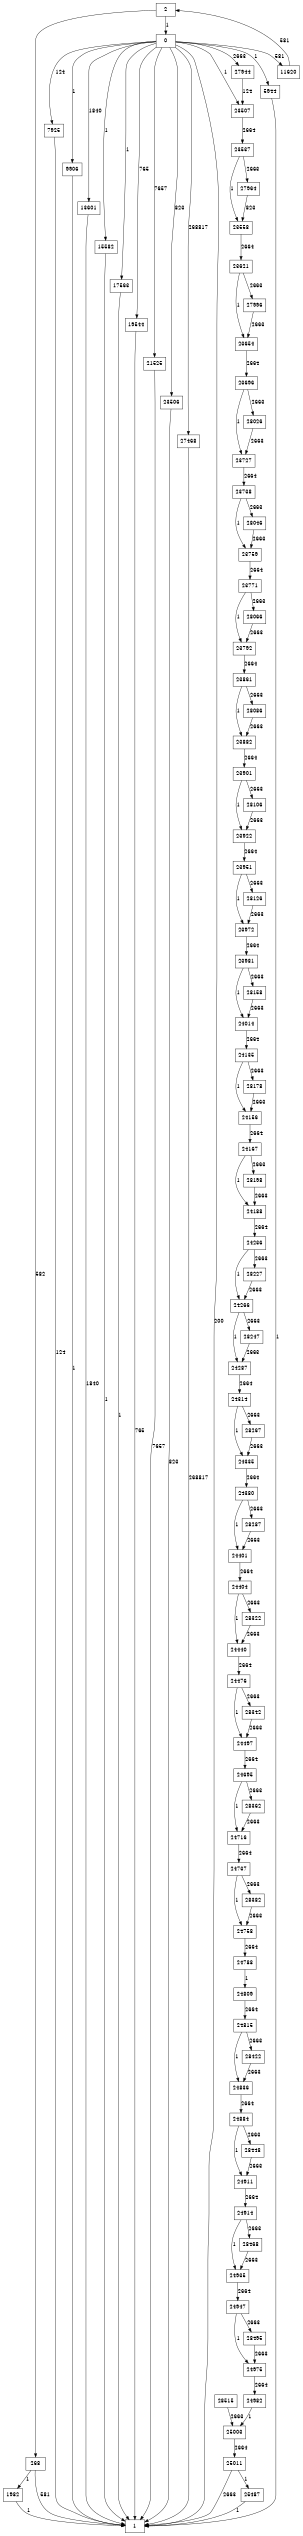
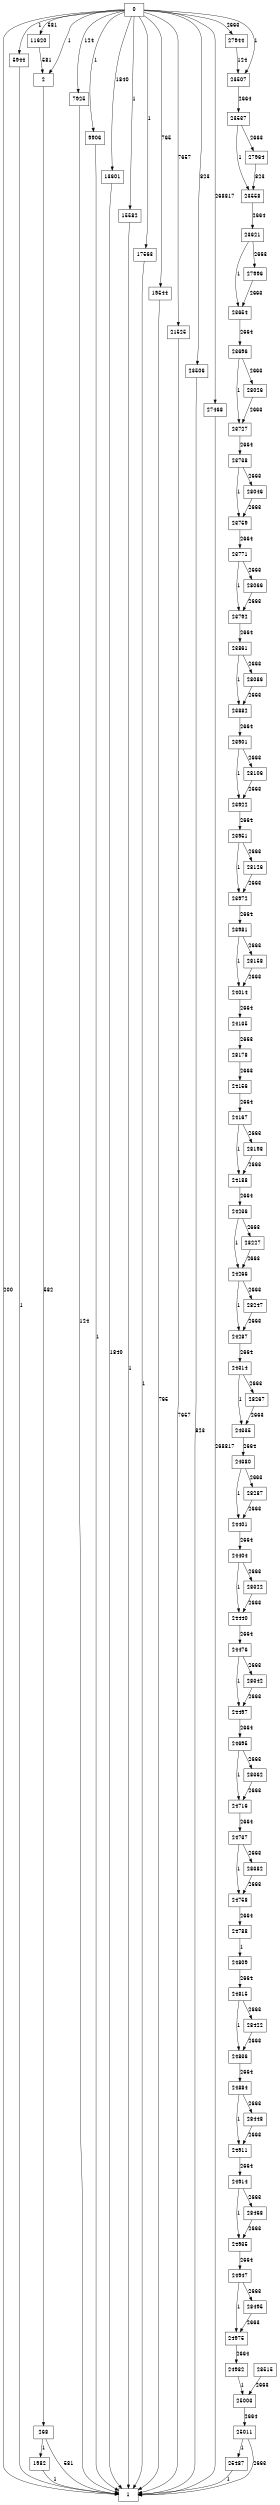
edge "2" -> "0": reversed
edge "24135" -> "24156": removed, label "1"
